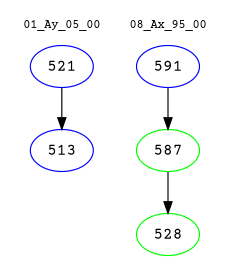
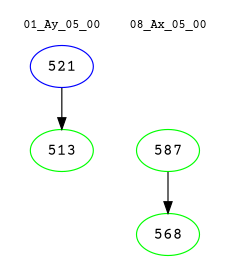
cluster "08_Ax_95_00": label "08_Ax_95_00" -> "08_Ax_05_00"
node "591": removed
node "513": color blue -> green
node "528": label "528" -> "568"
